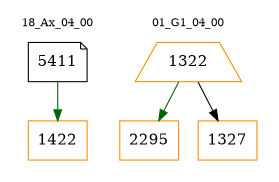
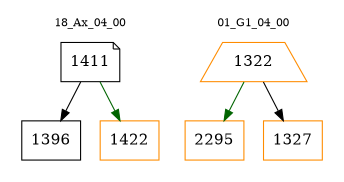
node "5411": label "5411" -> "1411"
node "1396": added
